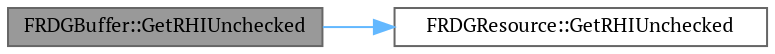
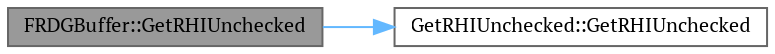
node "FRDGResource::GetRHIUnchecked": label "FRDGResource::GetRHIUnchecked" -> "GetRHIUnchecked::GetRHIUnchecked"
